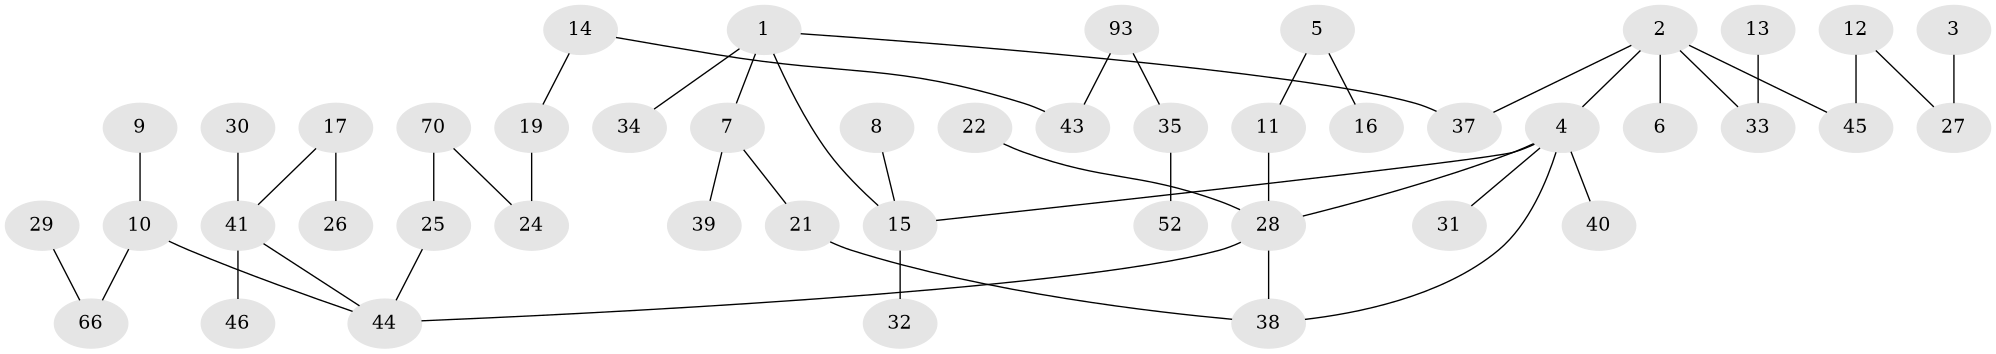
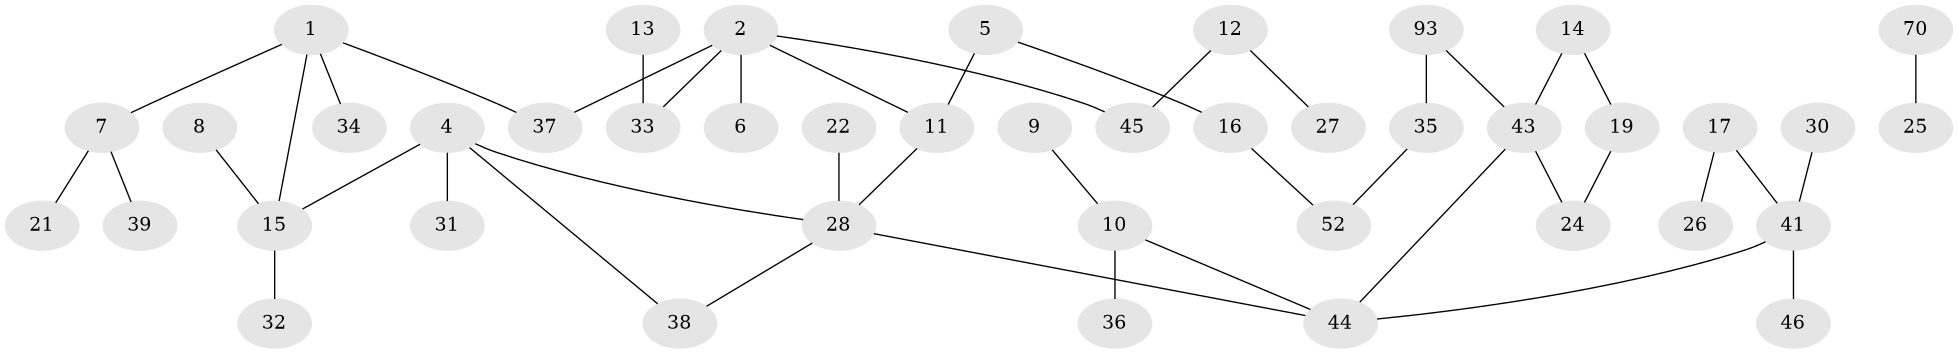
node "3": removed
edge "2" -- "4": now "2" -- "11"
edge "70" -- "24": now "43" -- "24"
edge "16" -- "52": added
node "29": removed
node "40": removed
edge "25" -- "44": now "43" -- "44"
edge "21" -- "38": removed
node "66": label "66" -> "36"
